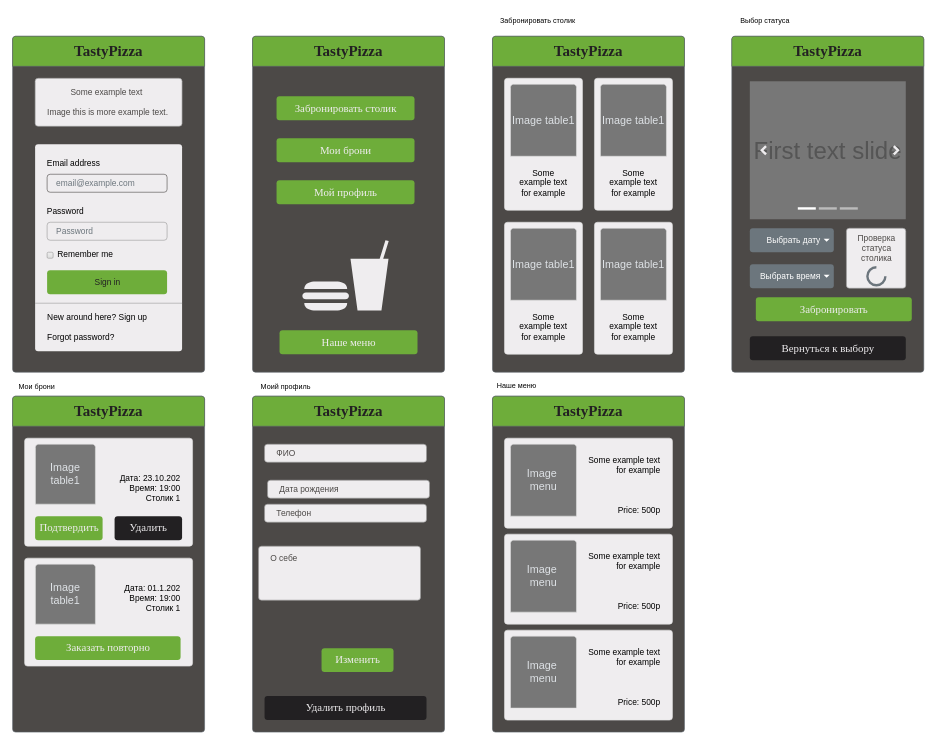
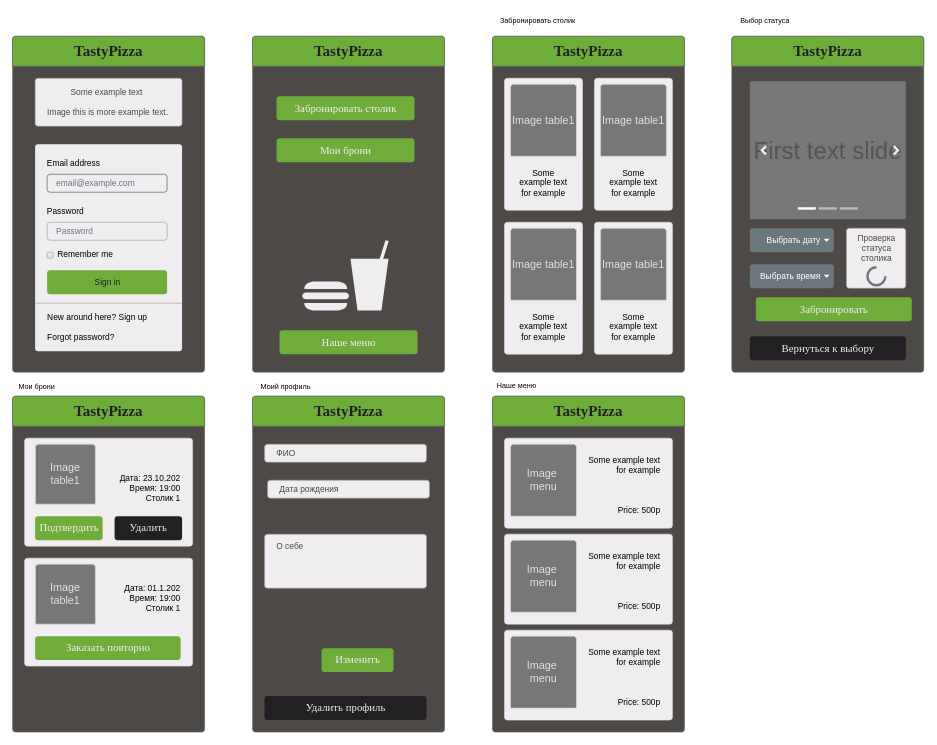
node "Мой профиль": removed
node "Телефон": removed
node "О себе": moved (339, 573) -> (345, 561)
